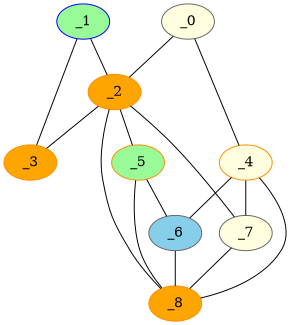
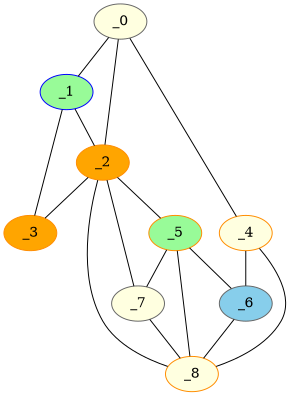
edge "_0" -- "_1": added
edge "_4" -- "_7": now "_5" -- "_7"
node "_8": fillcolor orange -> lightyellow
